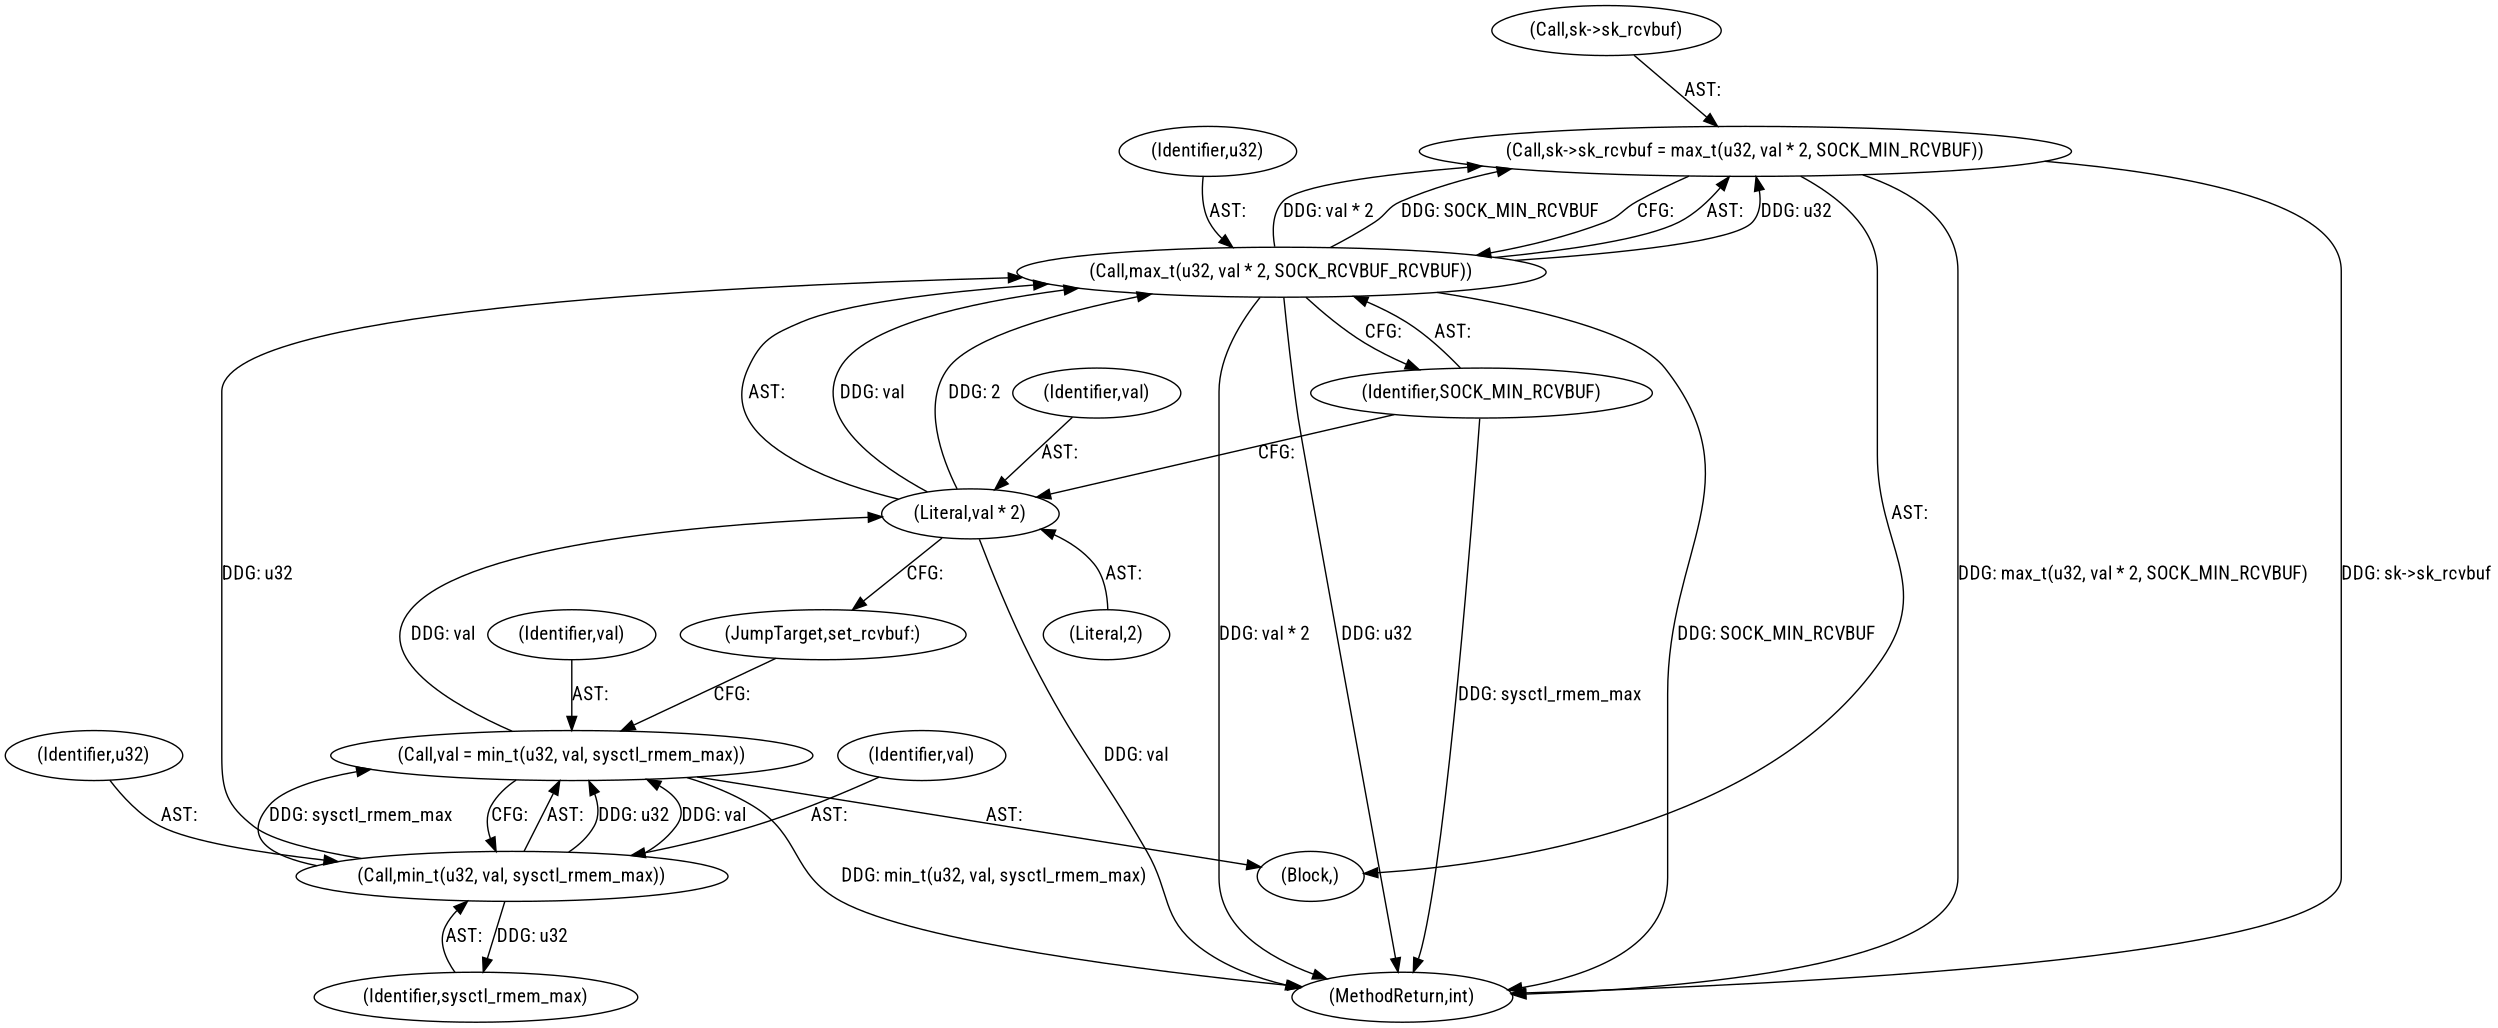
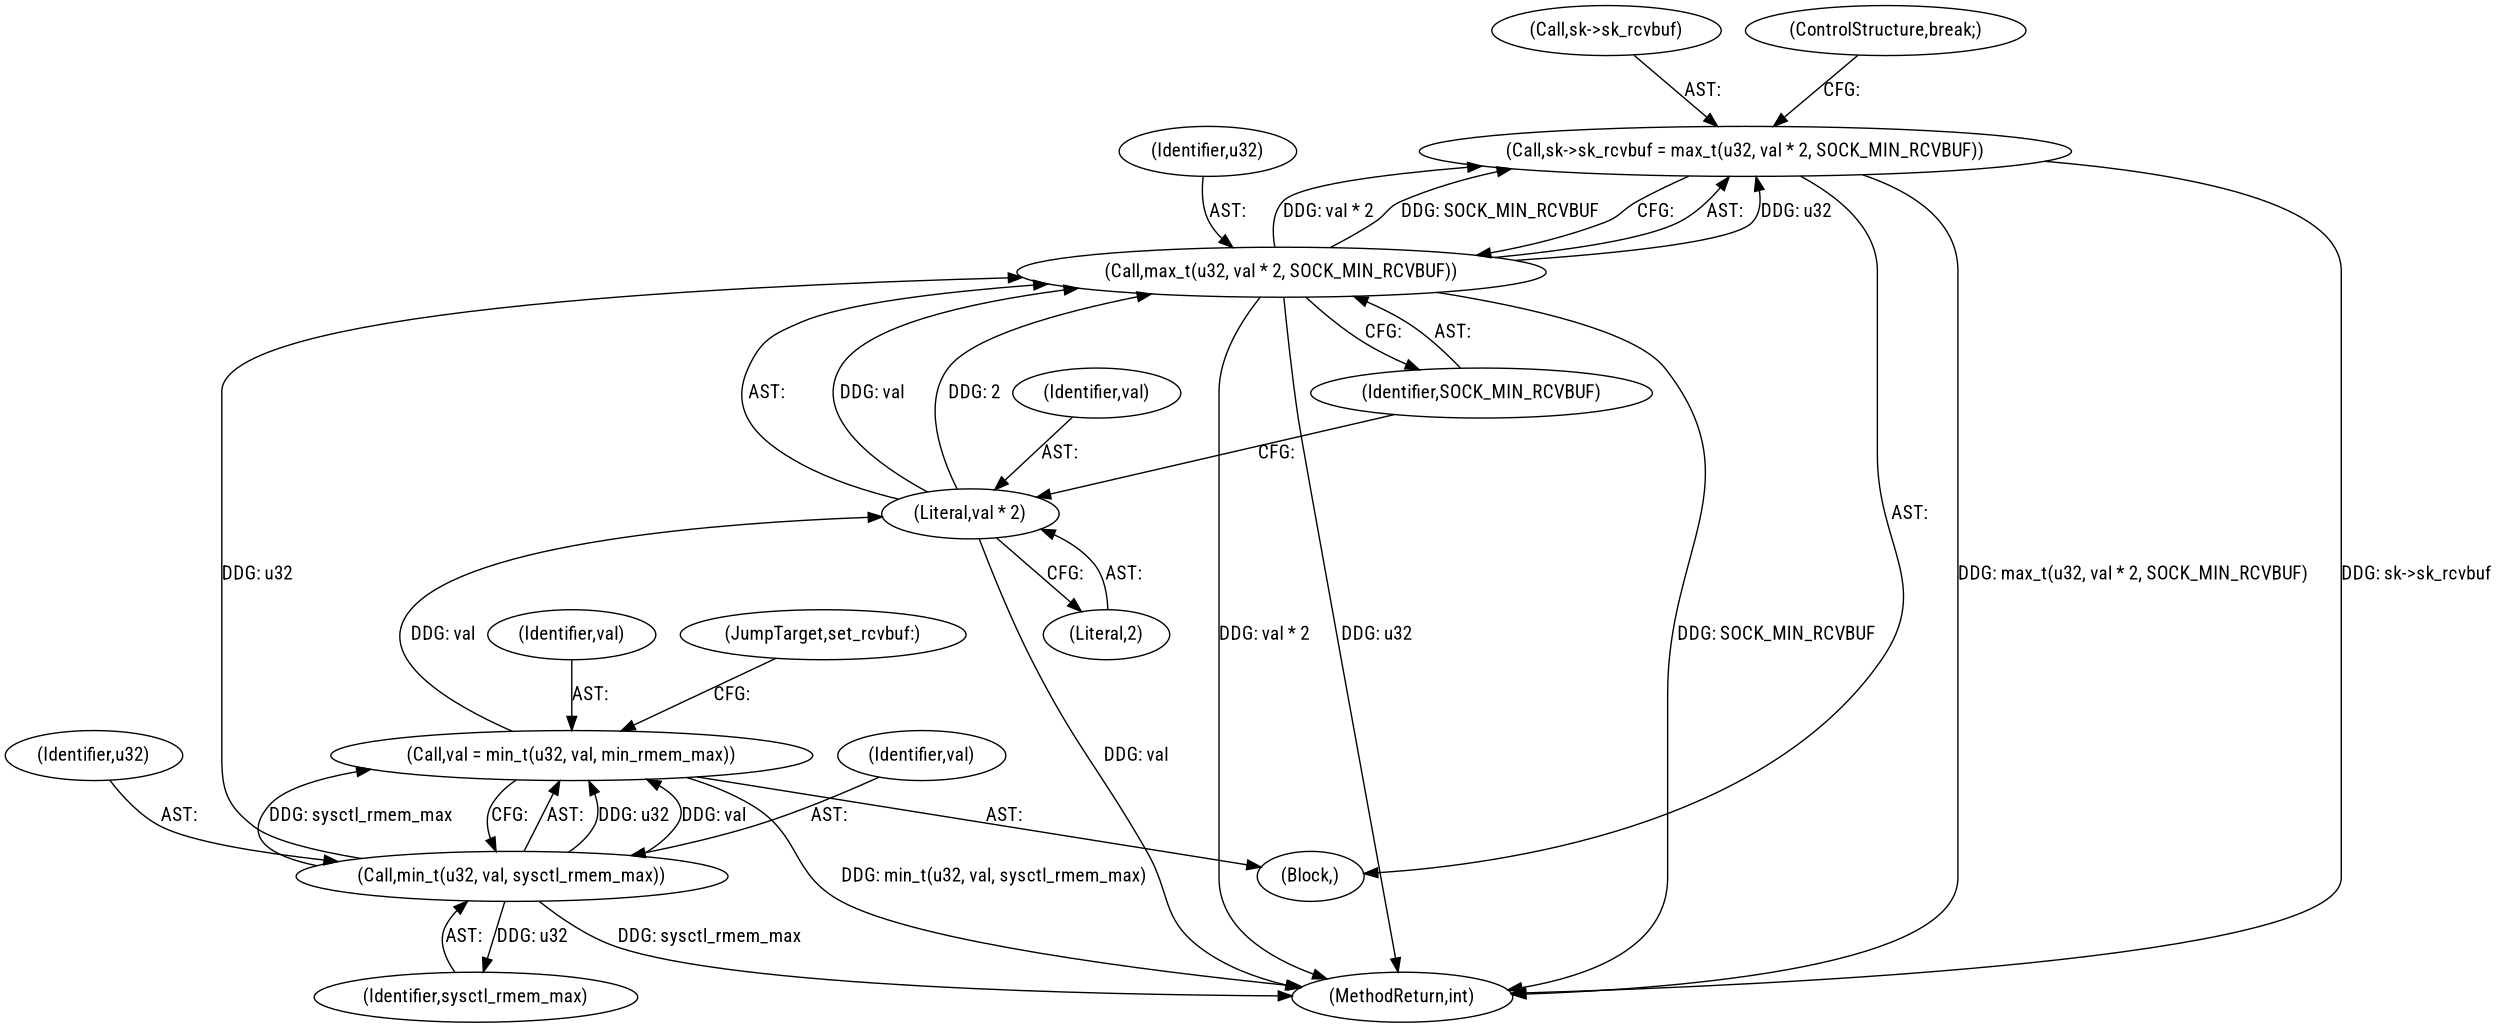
node "(ControlStructure,break;)": added
node "(Call,max_t(u32, val * 2, SOCK_RCVBUF_RCVBUF))": label "(Call,max_t(u32, val * 2, SOCK_RCVBUF_RCVBUF))" -> "(Call,max_t(u32, val * 2, SOCK_MIN_RCVBUF))"
edge "(Literal,val * 2)" -> "(JumpTarget,set_rcvbuf:)": now "(Literal,val * 2)" -> "(Literal,2)"
edge "(Identifier,SOCK_MIN_RCVBUF)" -> "(MethodReturn,int)": now "(Call,min_t(u32, val, sysctl_rmem_max))" -> "(MethodReturn,int)"
node "(Call,val = min_t(u32, val, sysctl_rmem_max))": label "(Call,val = min_t(u32, val, sysctl_rmem_max))" -> "(Call,val = min_t(u32, val, min_rmem_max))"
